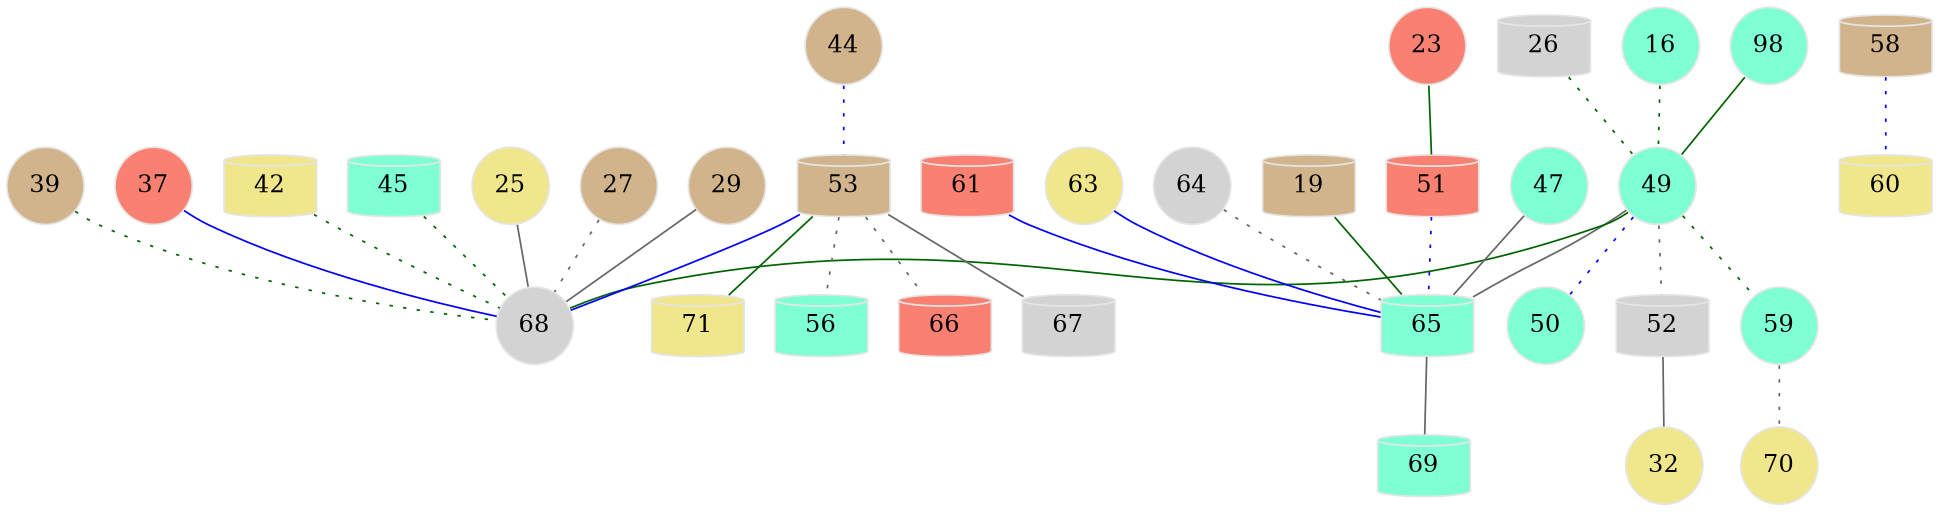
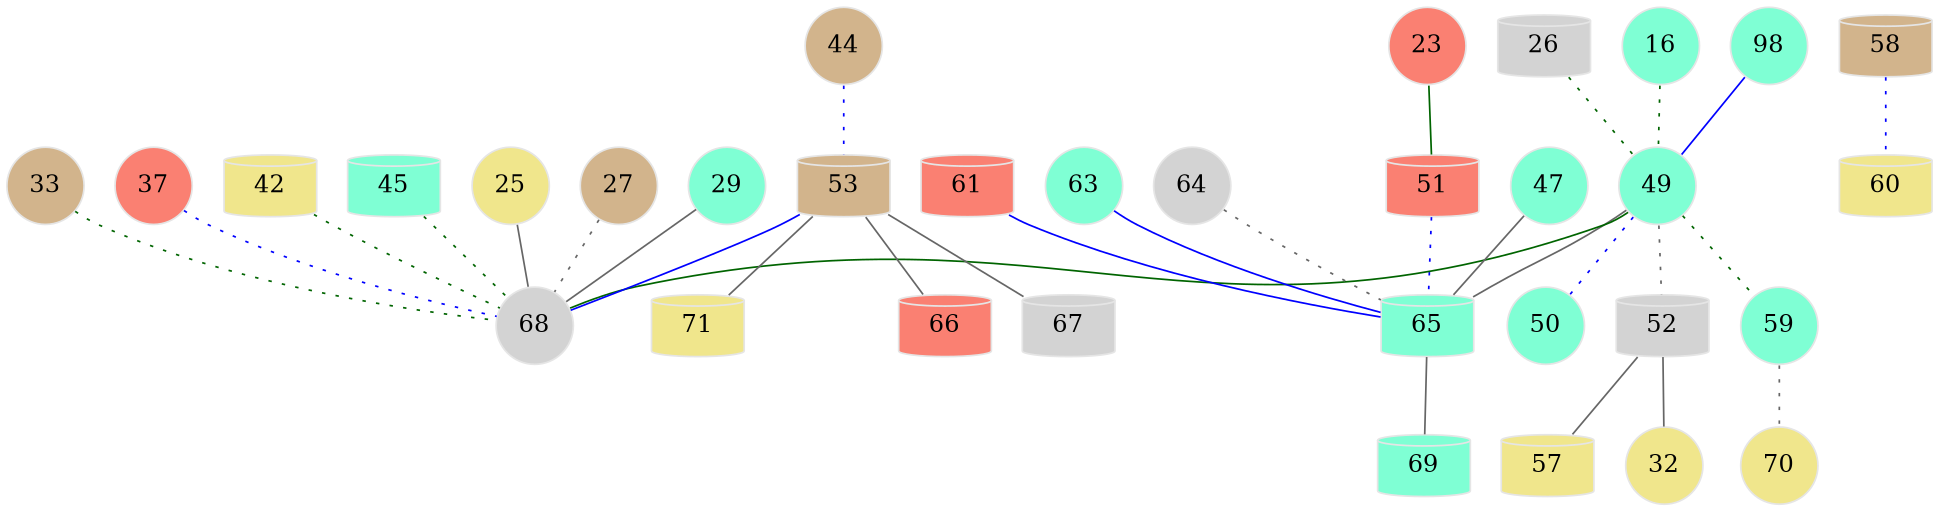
edge "98" -- "49": color darkgreen -> blue
node "39": label "39" -> "33"
node "29": fillcolor tan -> aquamarine
node "63": fillcolor khaki -> aquamarine
node "19": removed
edge "53" -- "66": style dotted -> solid
edge "53" -- "71": color darkgreen -> gray40
edge "37" -- "68": style solid -> dotted
node "56": removed
node "57": added
